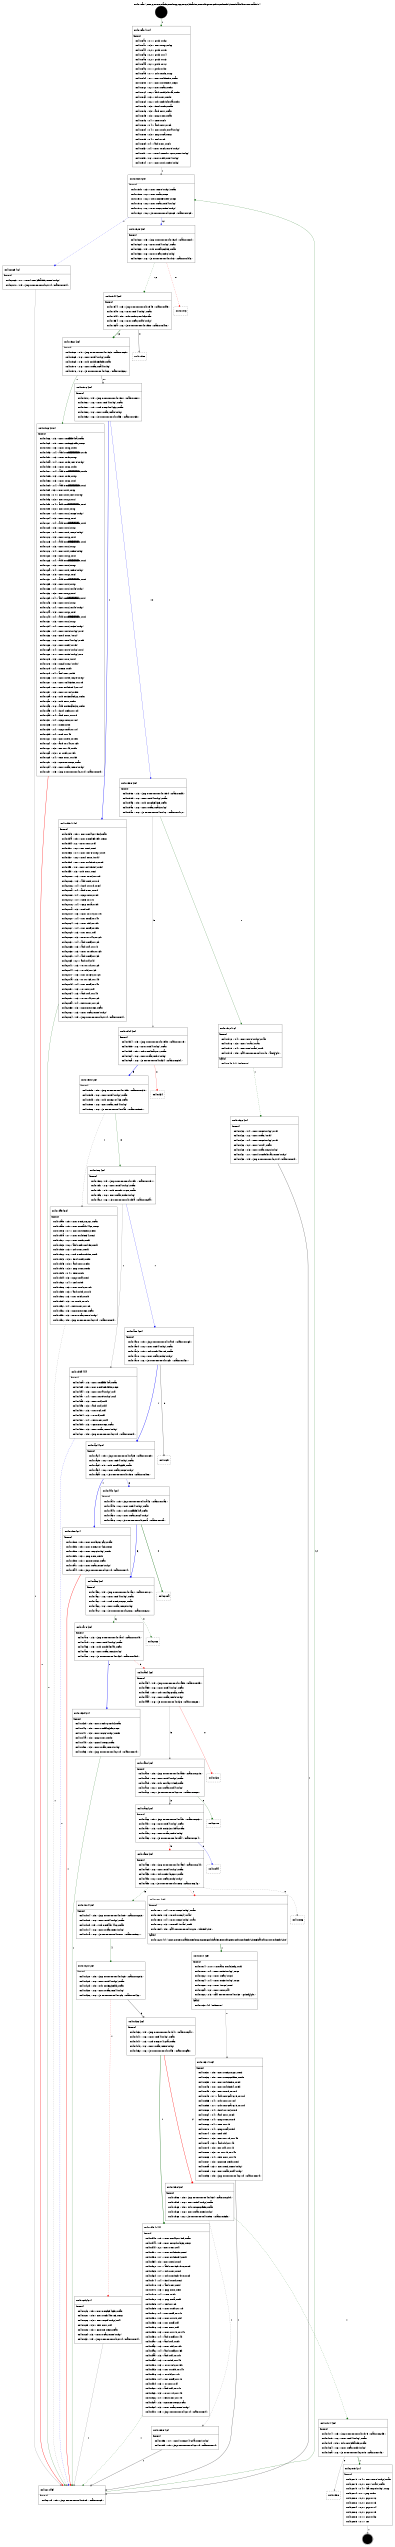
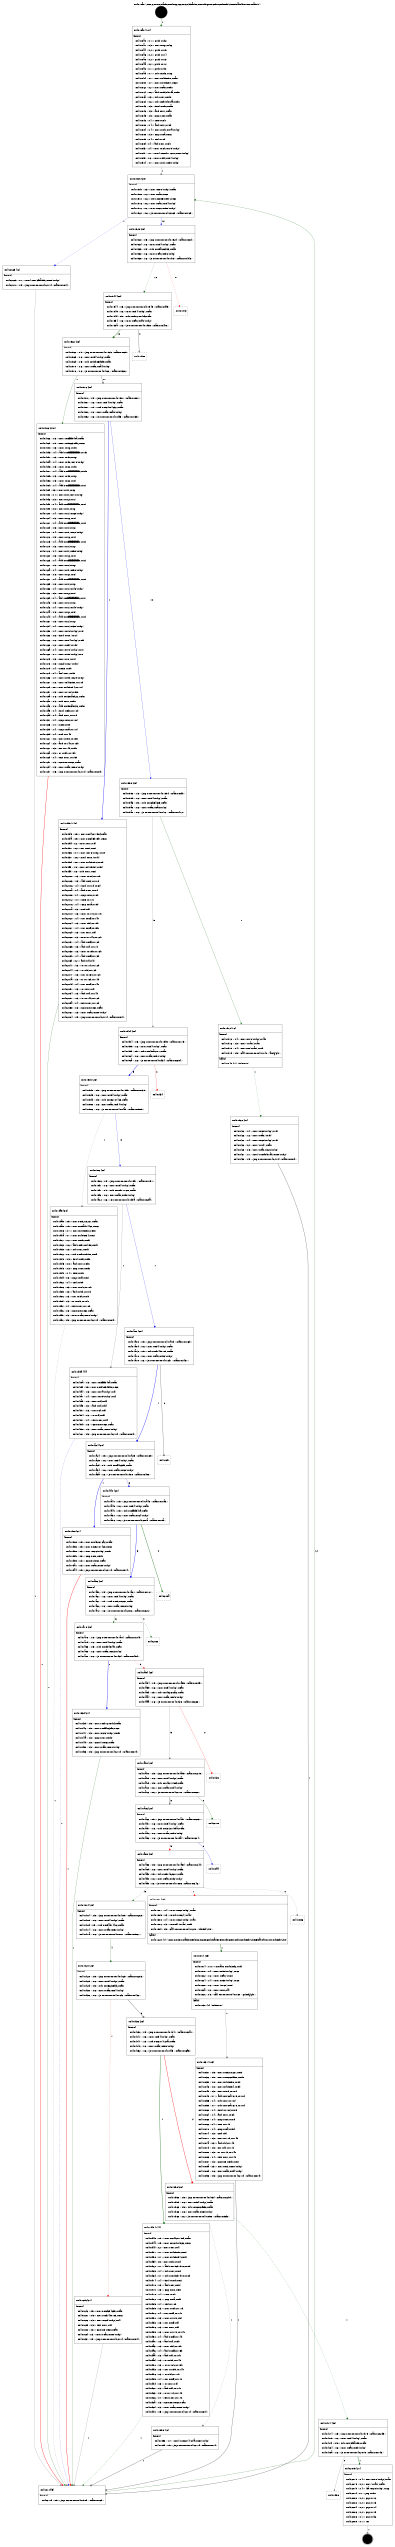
edge "0x4019d0 [28]" -> "0x4019ec [28]": color darkgreen -> blue
